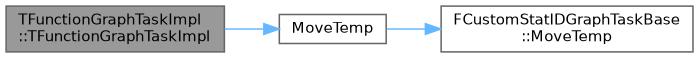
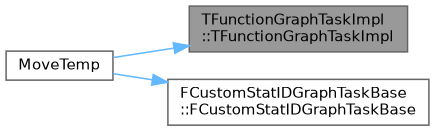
edge "TFunctionGraphTaskImpl ::TFunctionGraphTaskImpl" -> "MoveTemp": reversed
node "FCustomStatIDGraphTaskBase ::MoveTemp": label "FCustomStatIDGraphTaskBase ::MoveTemp" -> "FCustomStatIDGraphTaskBase ::FCustomStatIDGraphTaskBase"
